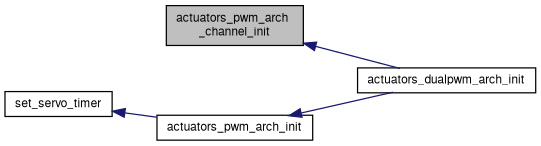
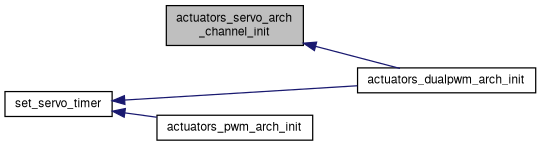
node "actuators_pwm_arch _channel_init": label "actuators_pwm_arch _channel_init" -> "actuators_servo_arch _channel_init"
edge "actuators_dualpwm_arch_init" -> "actuators_pwm_arch_init": now "actuators_dualpwm_arch_init" -> "set_servo_timer"
